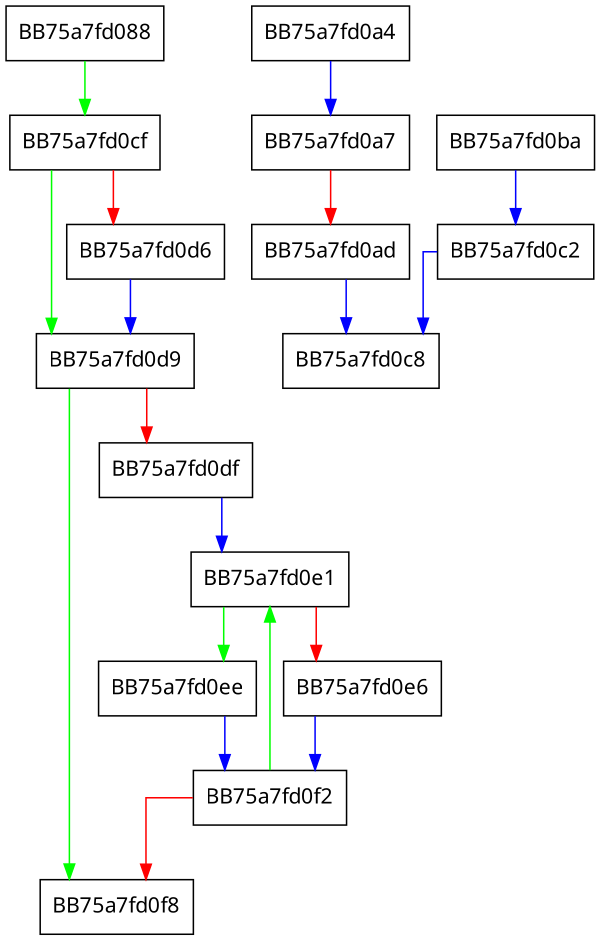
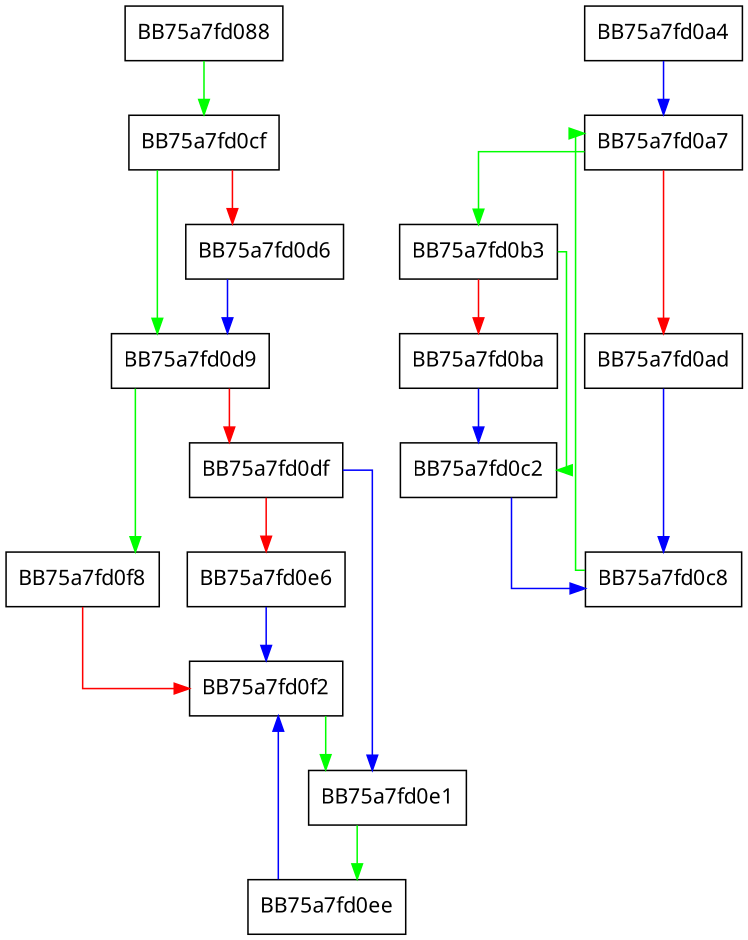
node "BB75a7fd0b3": added
edge "BB75a7fd0c8" -> "BB75a7fd0a7": added
edge "BB75a7fd0e1" -> "BB75a7fd0e6": now "BB75a7fd0df" -> "BB75a7fd0e6"
edge "BB75a7fd0f2" -> "BB75a7fd0f8": reversed
